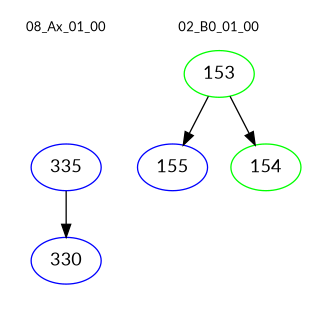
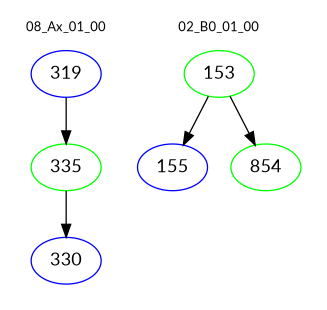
node "319": added
node "335": color blue -> green
node "154": label "154" -> "854"
